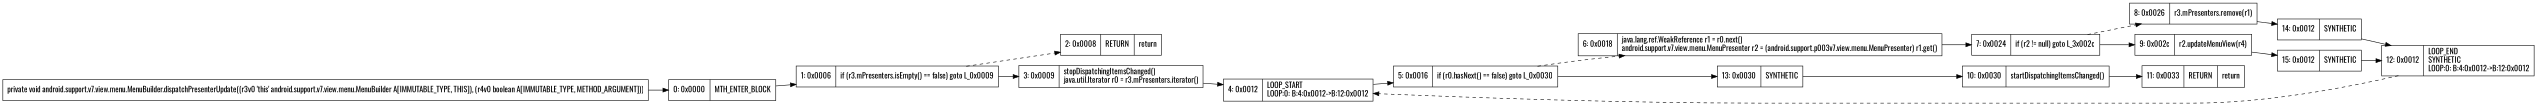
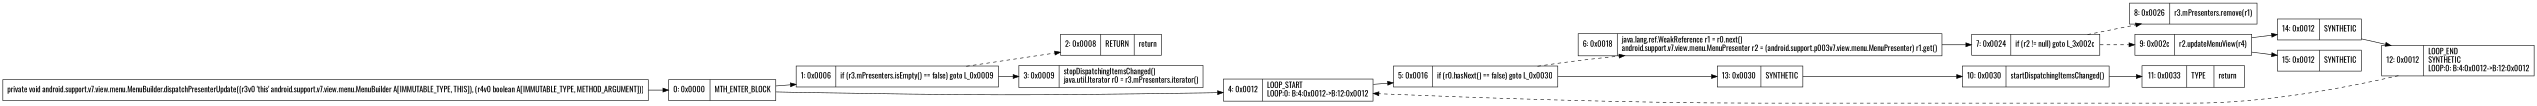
edge "8: 0x0026" -> "14: 0x0012": now "9: 0x002c" -> "14: 0x0012"
edge "7: 0x0024" -> "9: 0x002c": style solid -> dashed
edge "15: 0x0012" -> "12: 0x0012": removed
node "11: 0x0033": text "RETURN" -> "TYPE"
edge "3: 0x0009" -> "4: 0x0012": now "0: 0x0000" -> "4: 0x0012"
